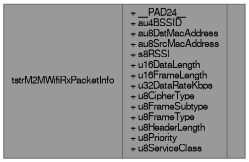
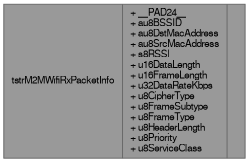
node "tstrM2MWifiRxPacketInfo": text "+ au4BSSID" -> "+ au8BSSID"
